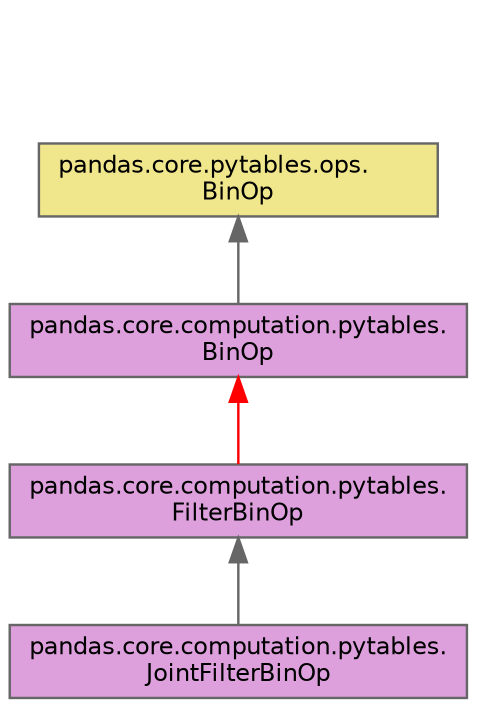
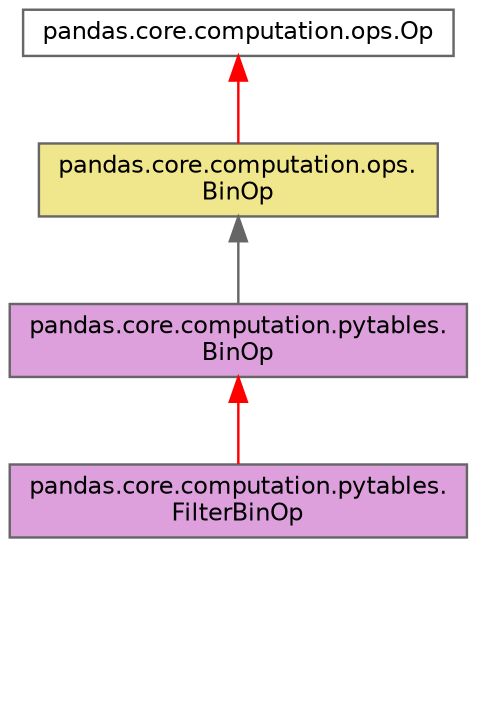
node "pandas.core.computation.ops.Op": added
node "pandas.core.pytables.ops. BinOp": label "pandas.core.pytables.ops. BinOp" -> "pandas.core.computation.ops. BinOp"
node "pandas.core.computation.pytables. JointFilterBinOp": removed
